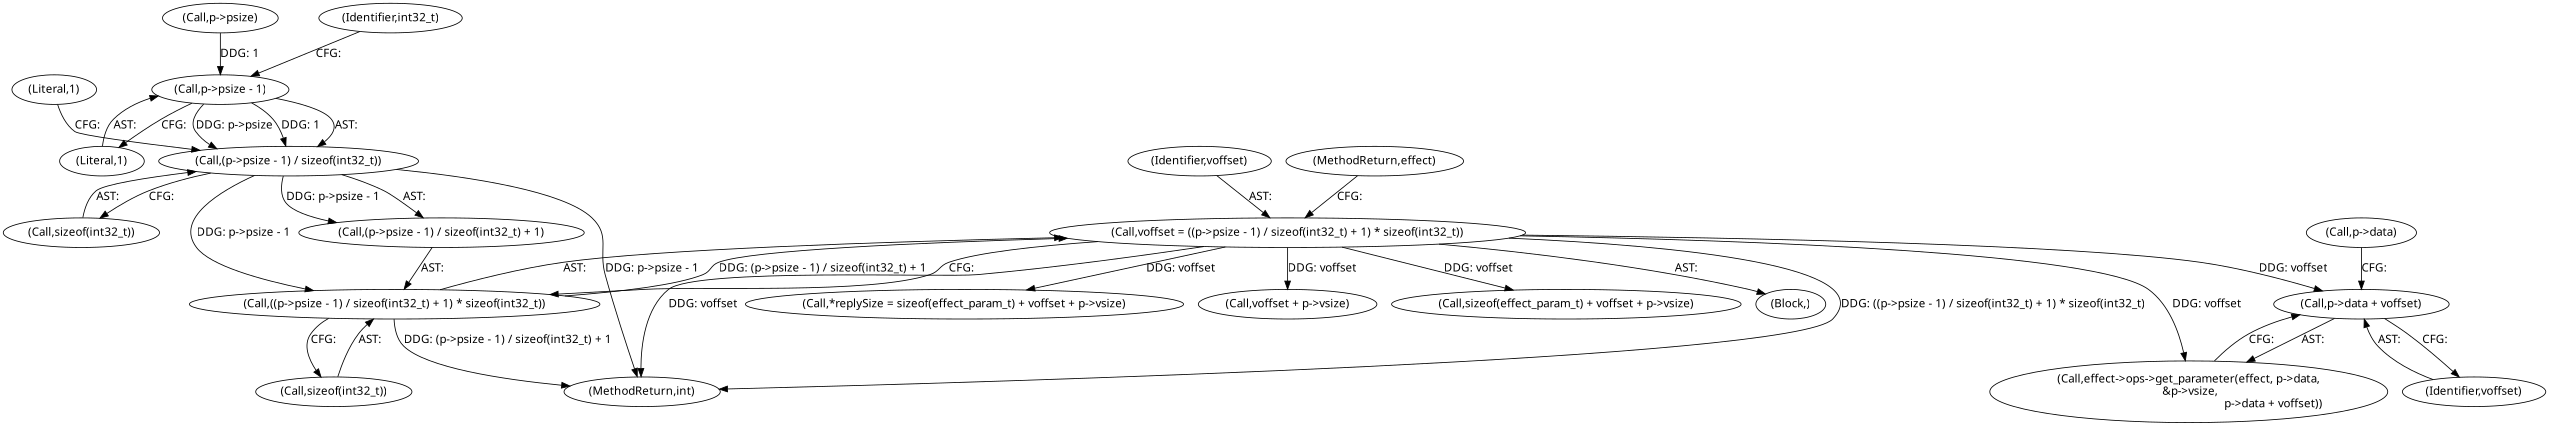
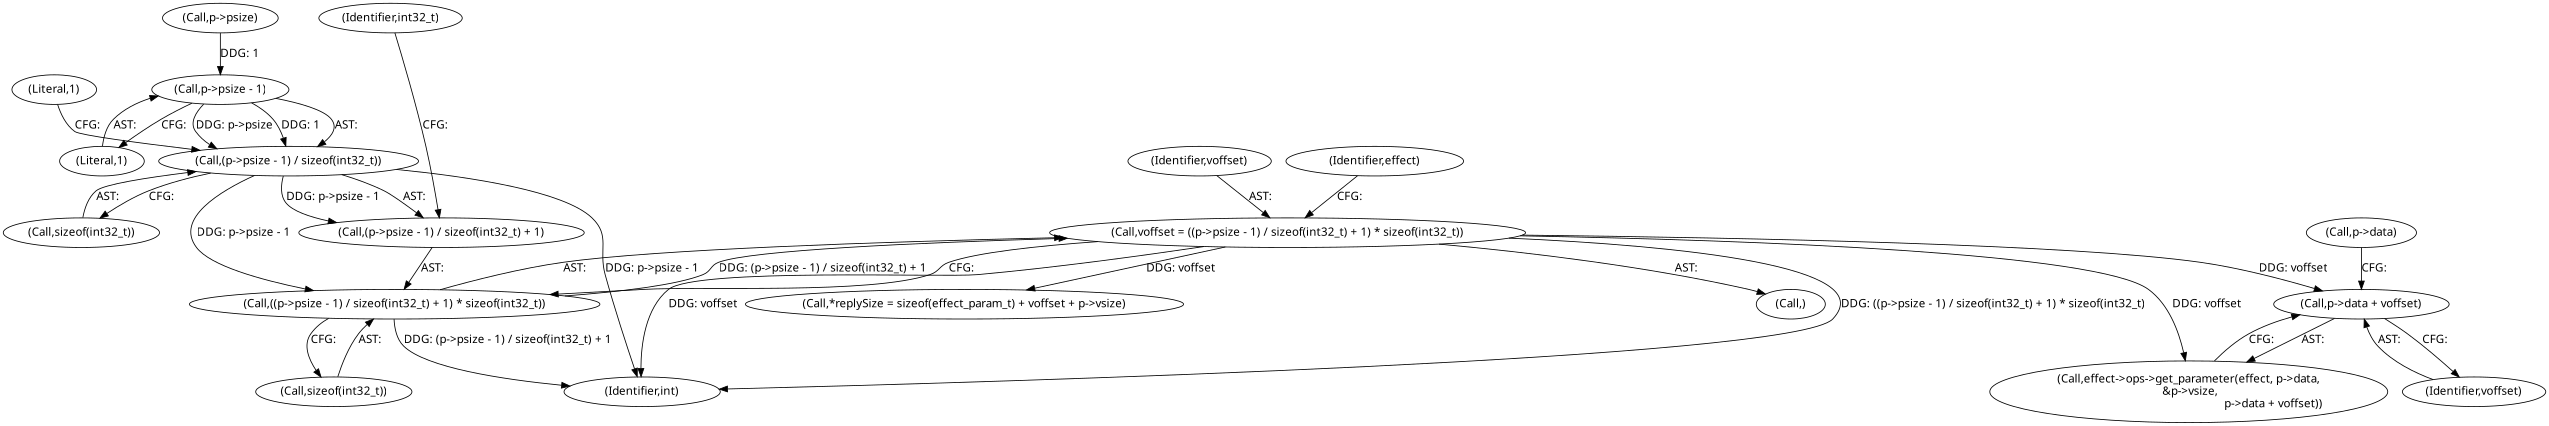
edge "(Identifier,int32_t)" -> "(Call,p->psize - 1)": now "(Identifier,int32_t)" -> "(Call,(p->psize - 1) / sizeof(int32_t) + 1)"
node "(MethodReturn,effect)": label "(MethodReturn,effect)" -> "(Identifier,effect)"
node "(Call,voffset + p->vsize)": removed
node "(Call,sizeof(effect_param_t) + voffset + p->vsize)": removed
node "(Block,)": label "(Block,)" -> "(Call,)"
node "(MethodReturn,int)": label "(MethodReturn,int)" -> "(Identifier,int)"
